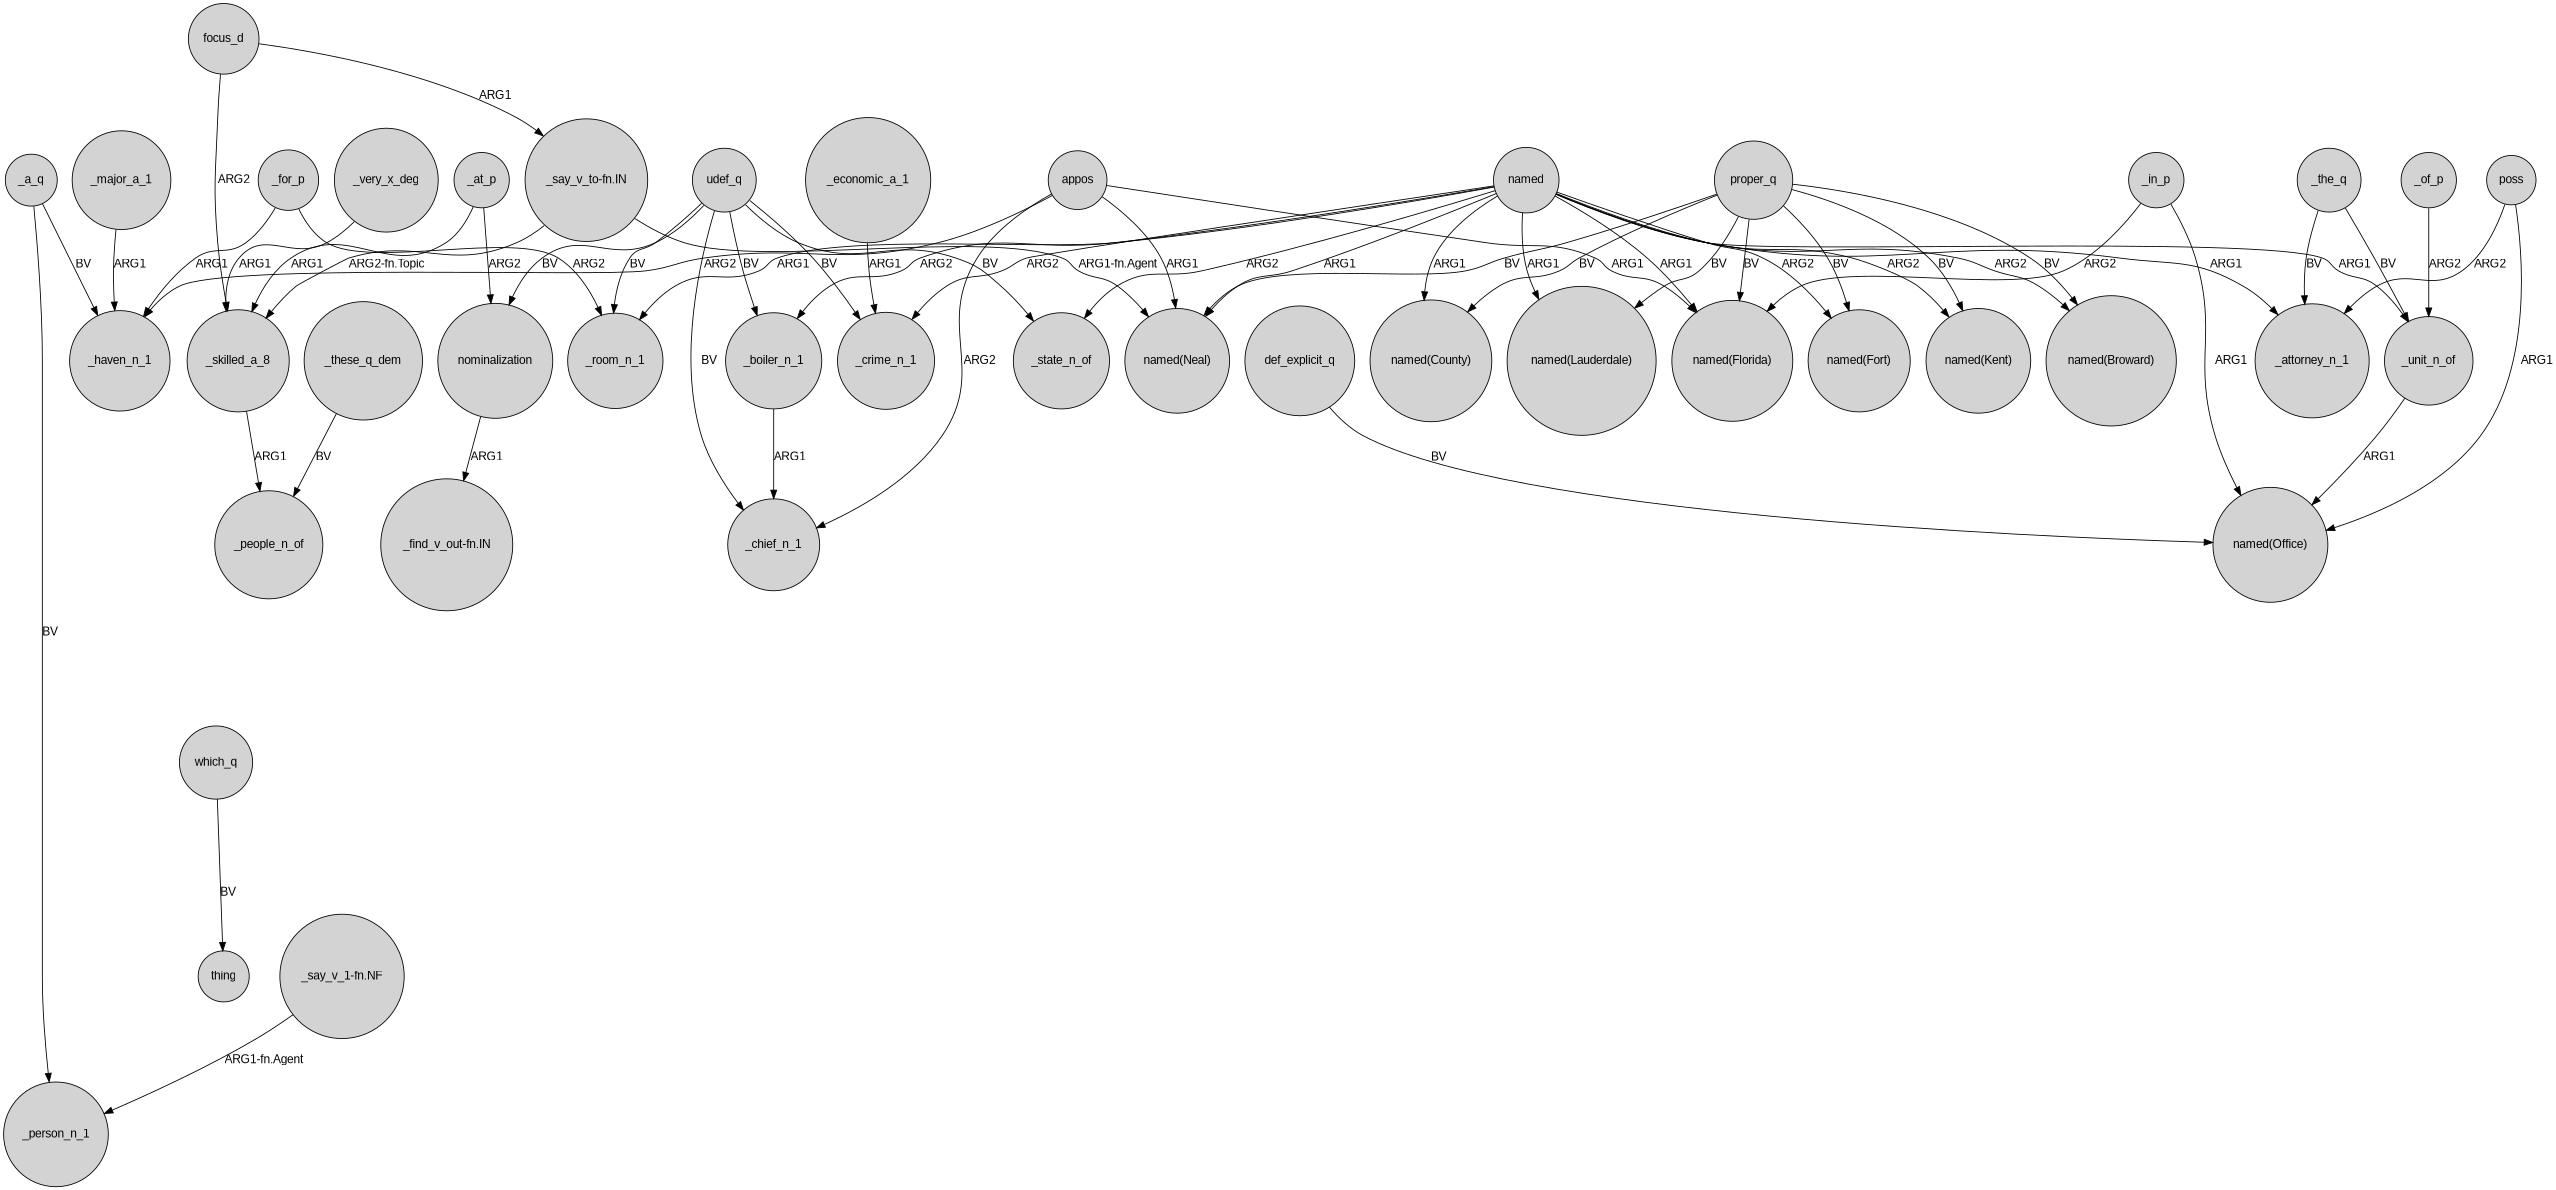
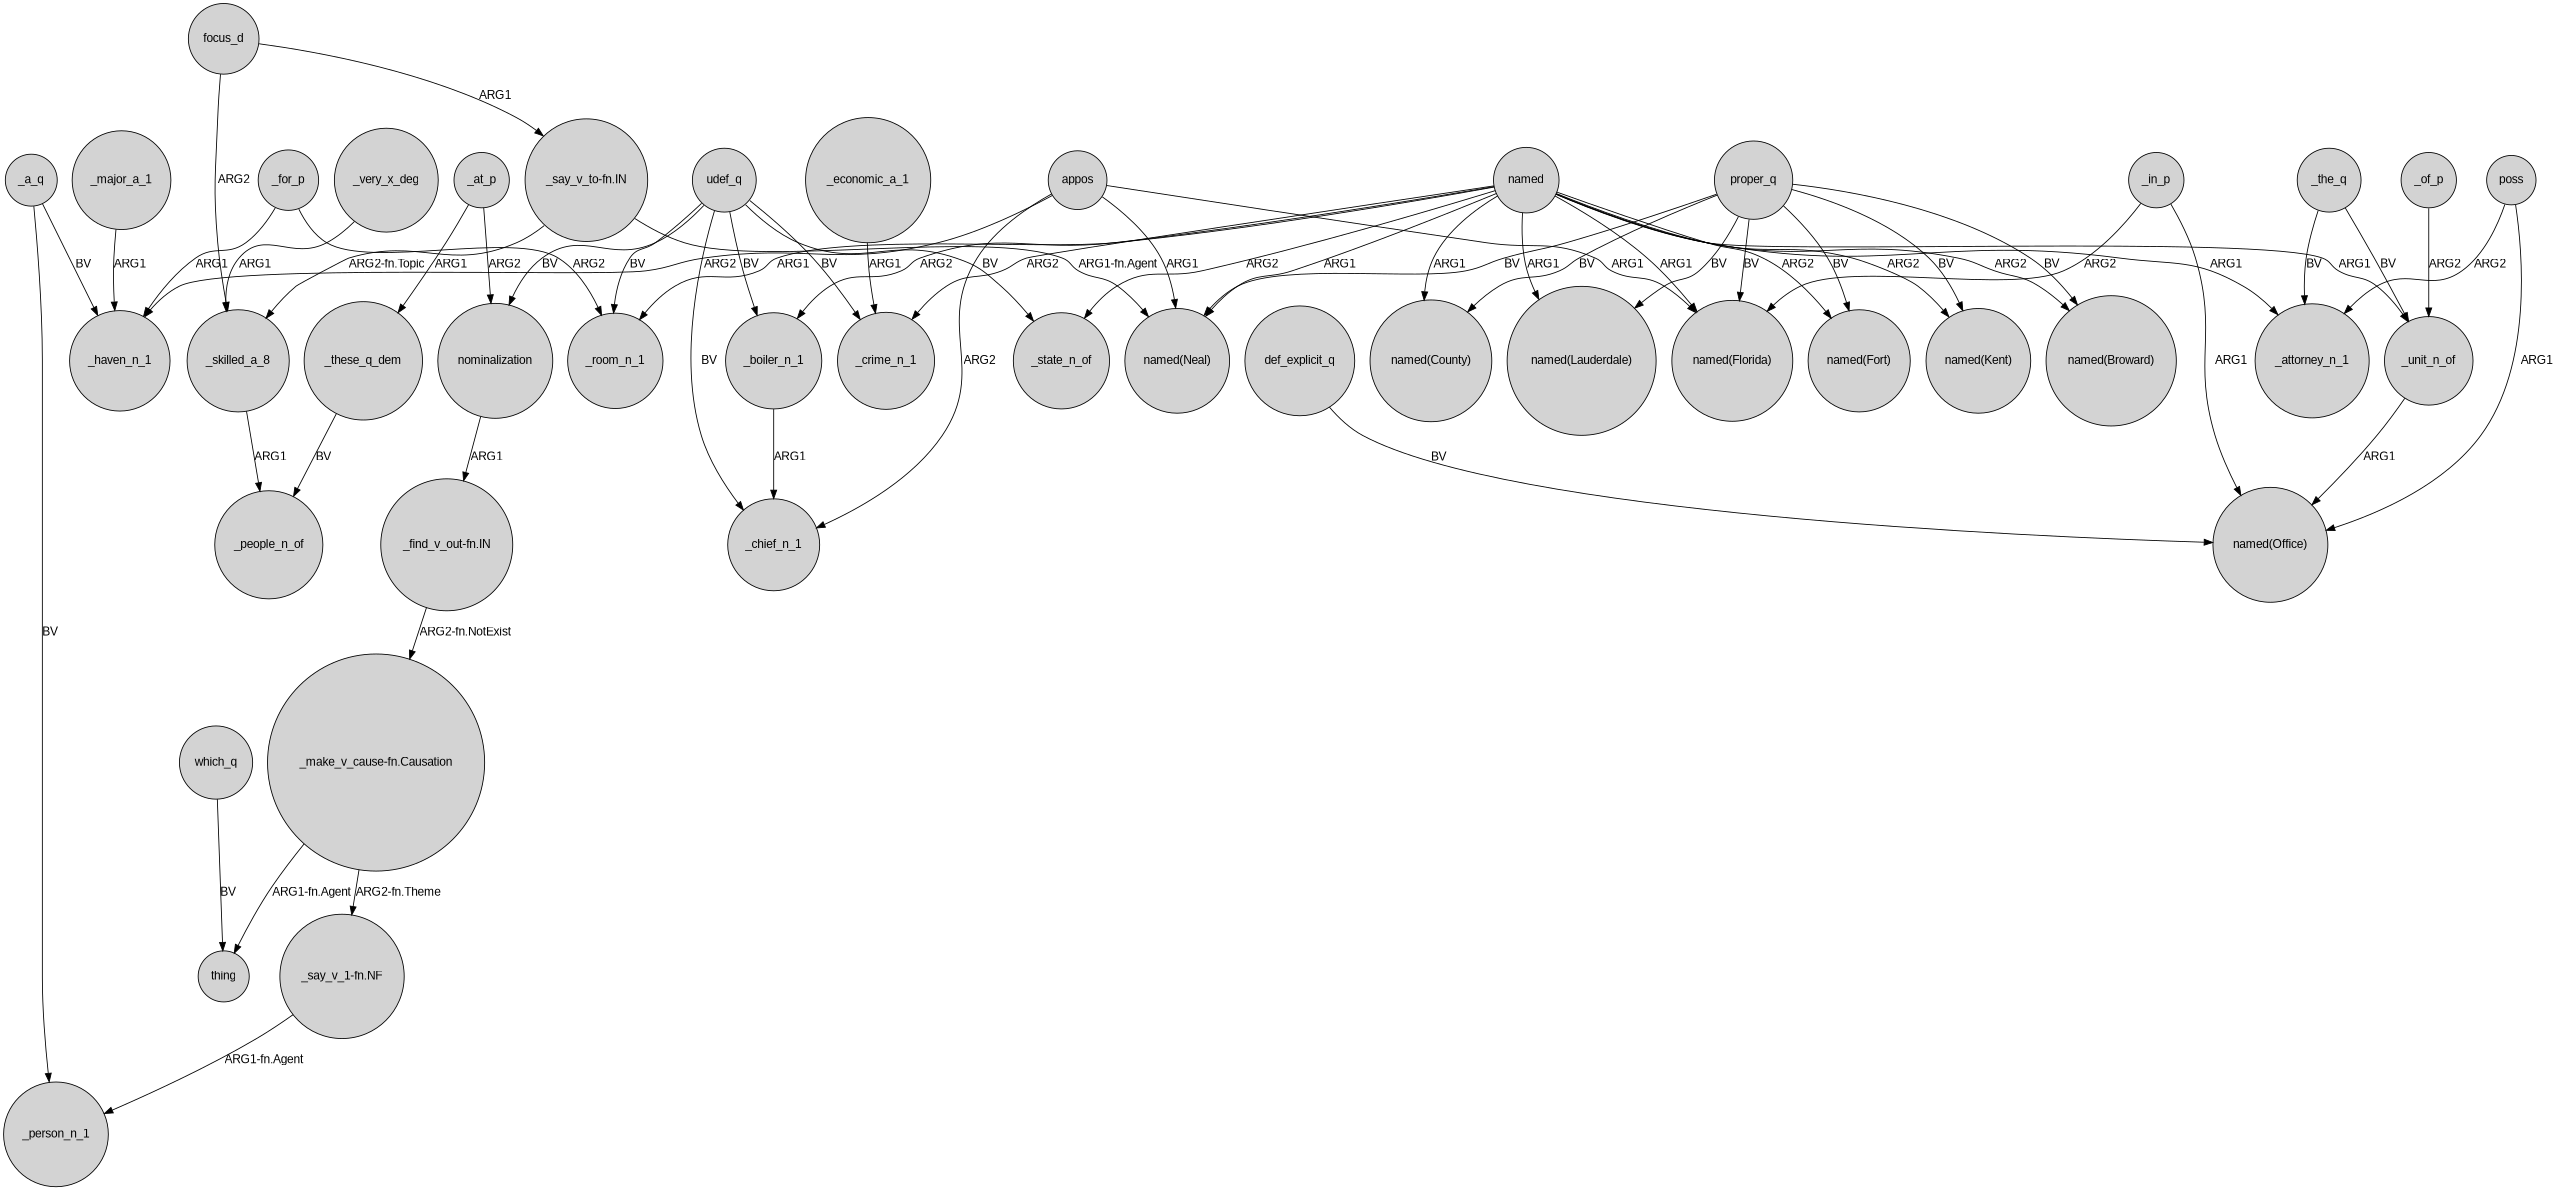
edge "_at_p" -> "_skilled_a_8": now "_at_p" -> "_these_q_dem"
node "_make_v_cause-fn.Causation": added
